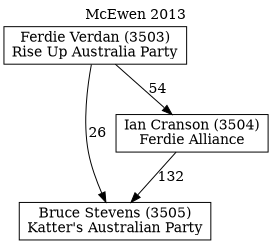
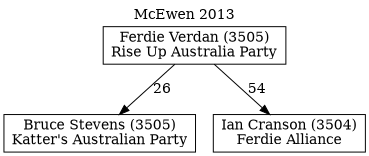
node "Ferdie Verdan (3503) Rise Up Australia Party": label "Ferdie Verdan (3503) Rise Up Australia Party" -> "Ferdie Verdan (3505) Rise Up Australia Party"
edge "Ian Cranson (3504) Ferdie Alliance" -> "Bruce Stevens (3505) Katter's Australian Party": removed, label "132"
